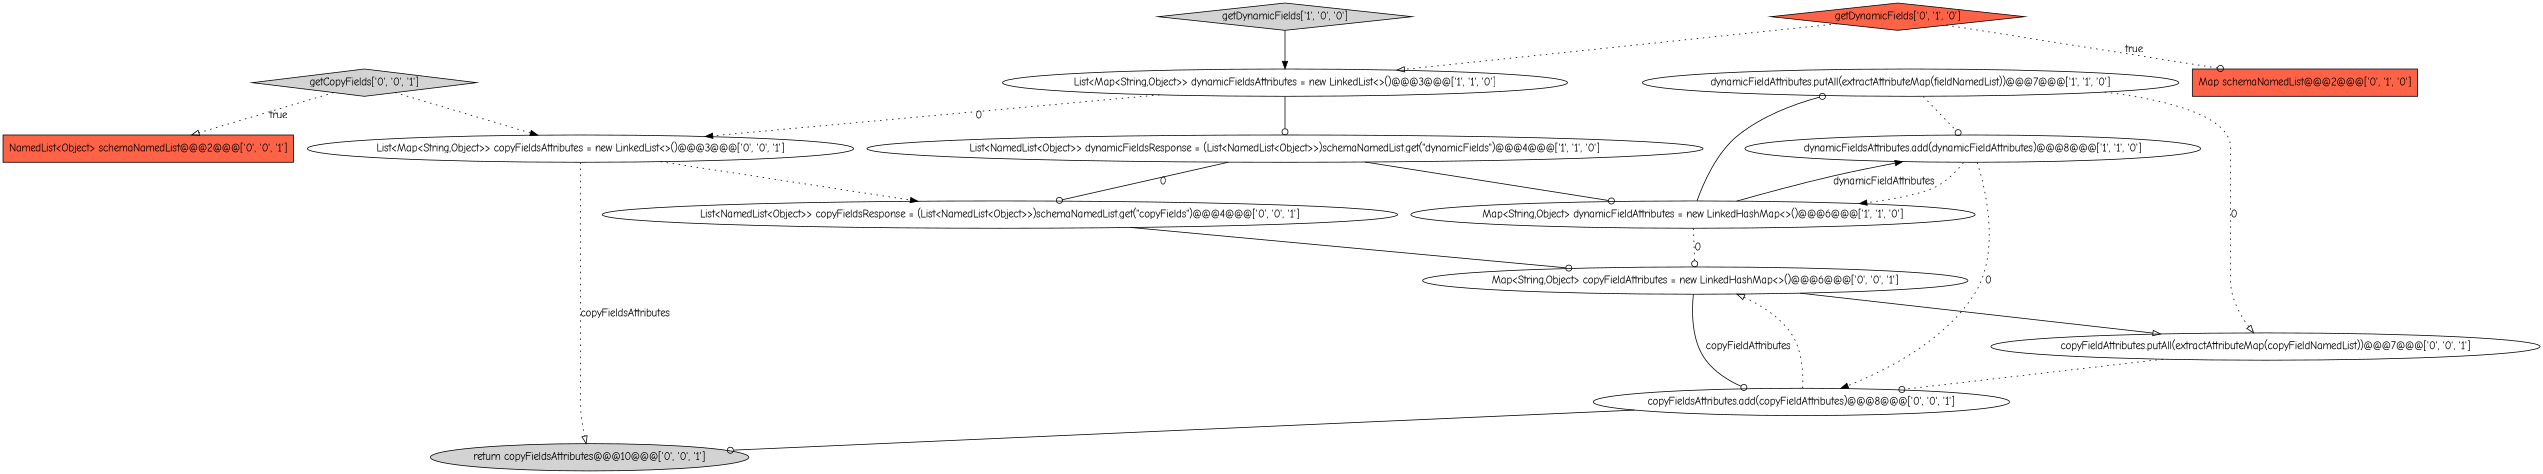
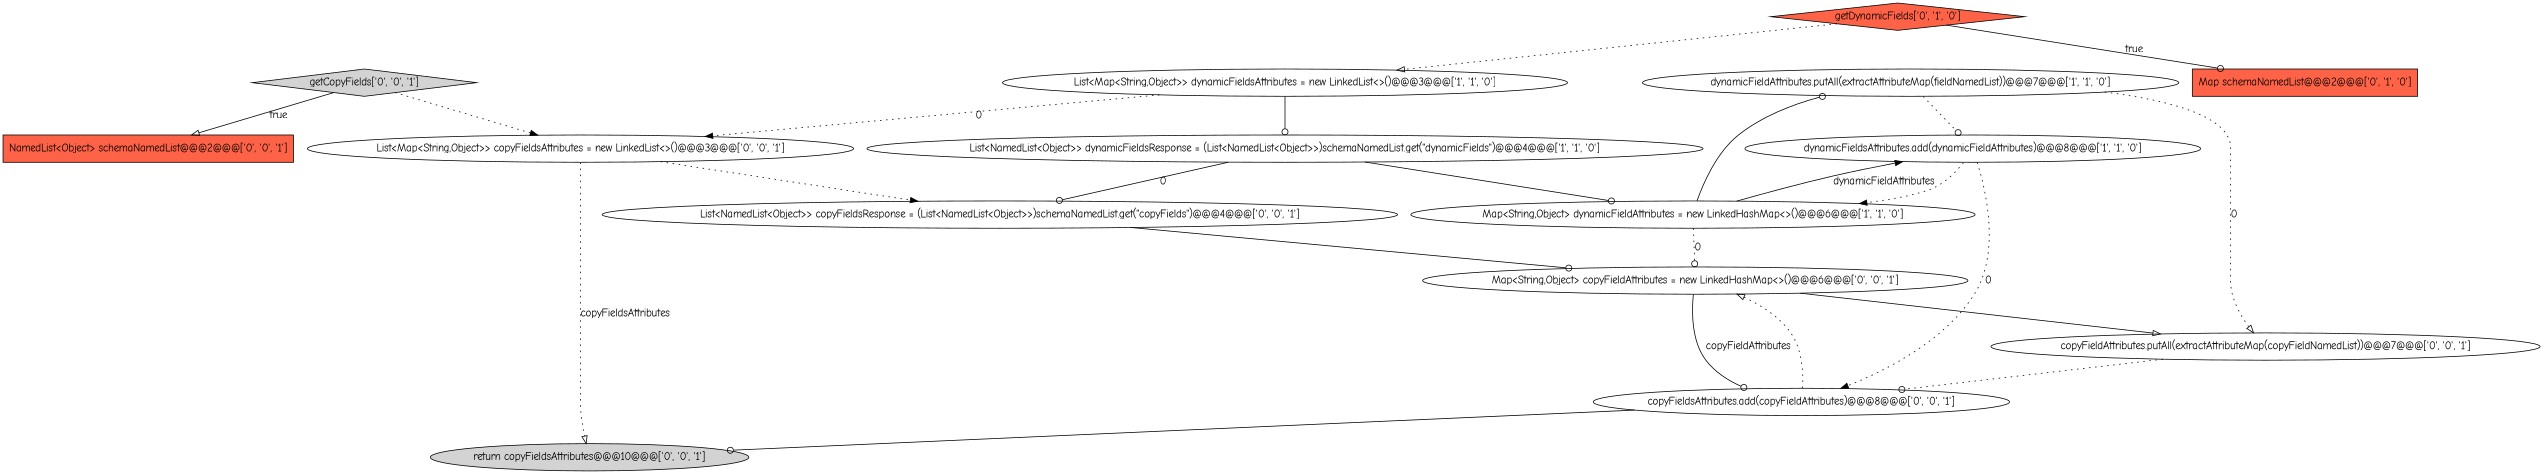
node "getDynamicFields['1', '0', '0']": removed
edge "getDynamicFields['0', '1', '0']" -> "Map schemaNamedList@@@2@@@['0', '1', '0']": style dotted -> solid
edge "getCopyFields['0', '0', '1']" -> "NamedList<Object> schemaNamedList@@@2@@@['0', '0', '1']": style dotted -> solid
